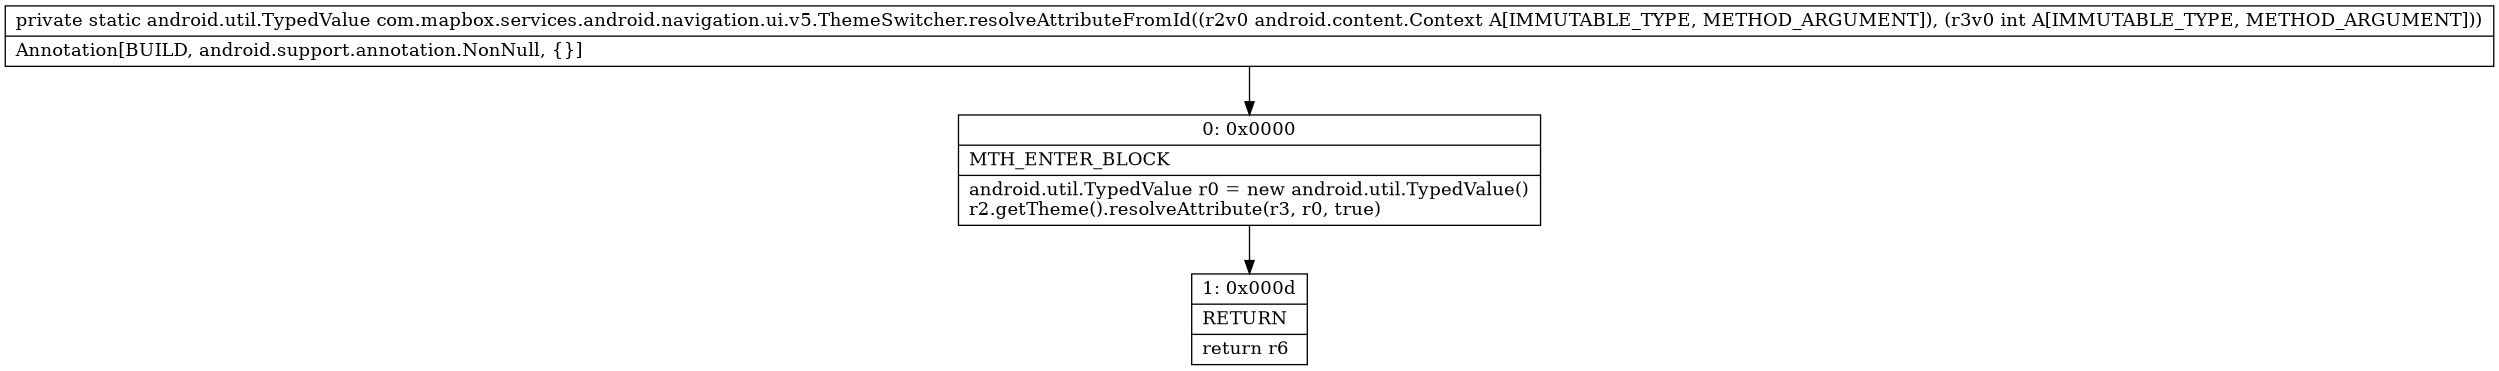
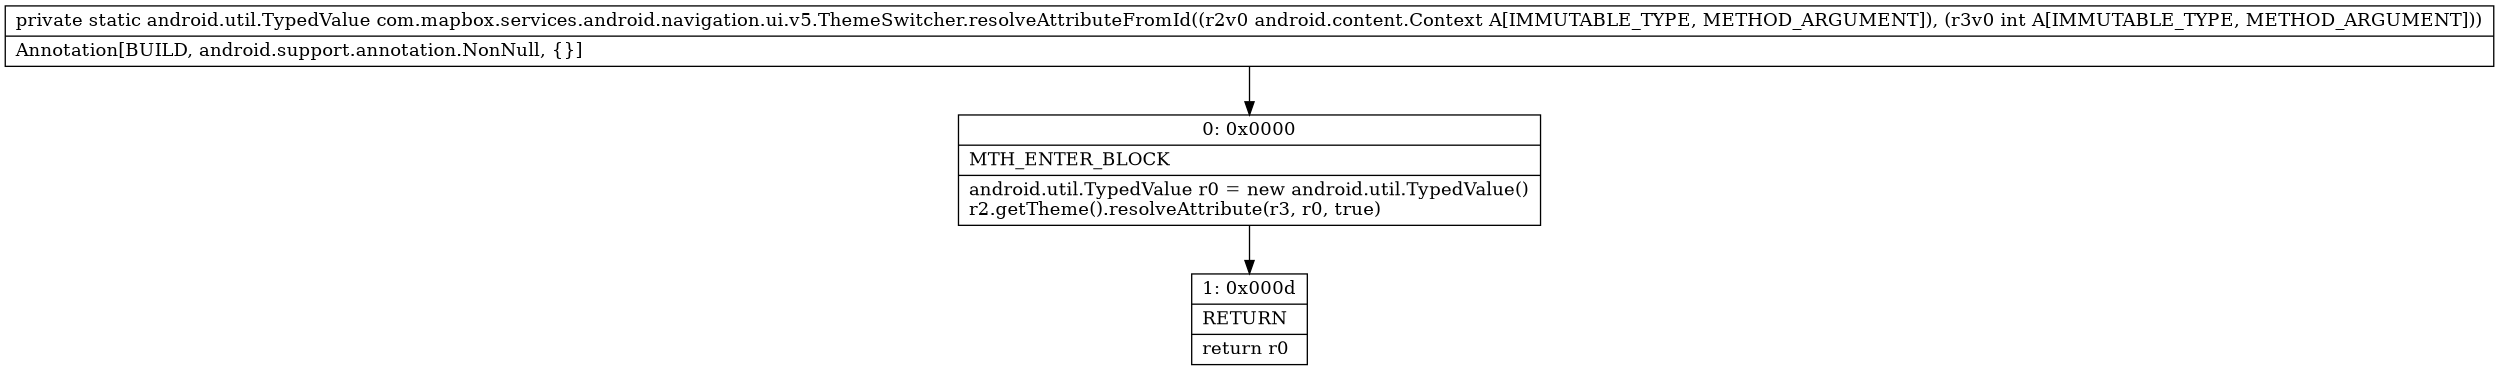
node "1: 0x000d": text "return r6" -> "return r0"
